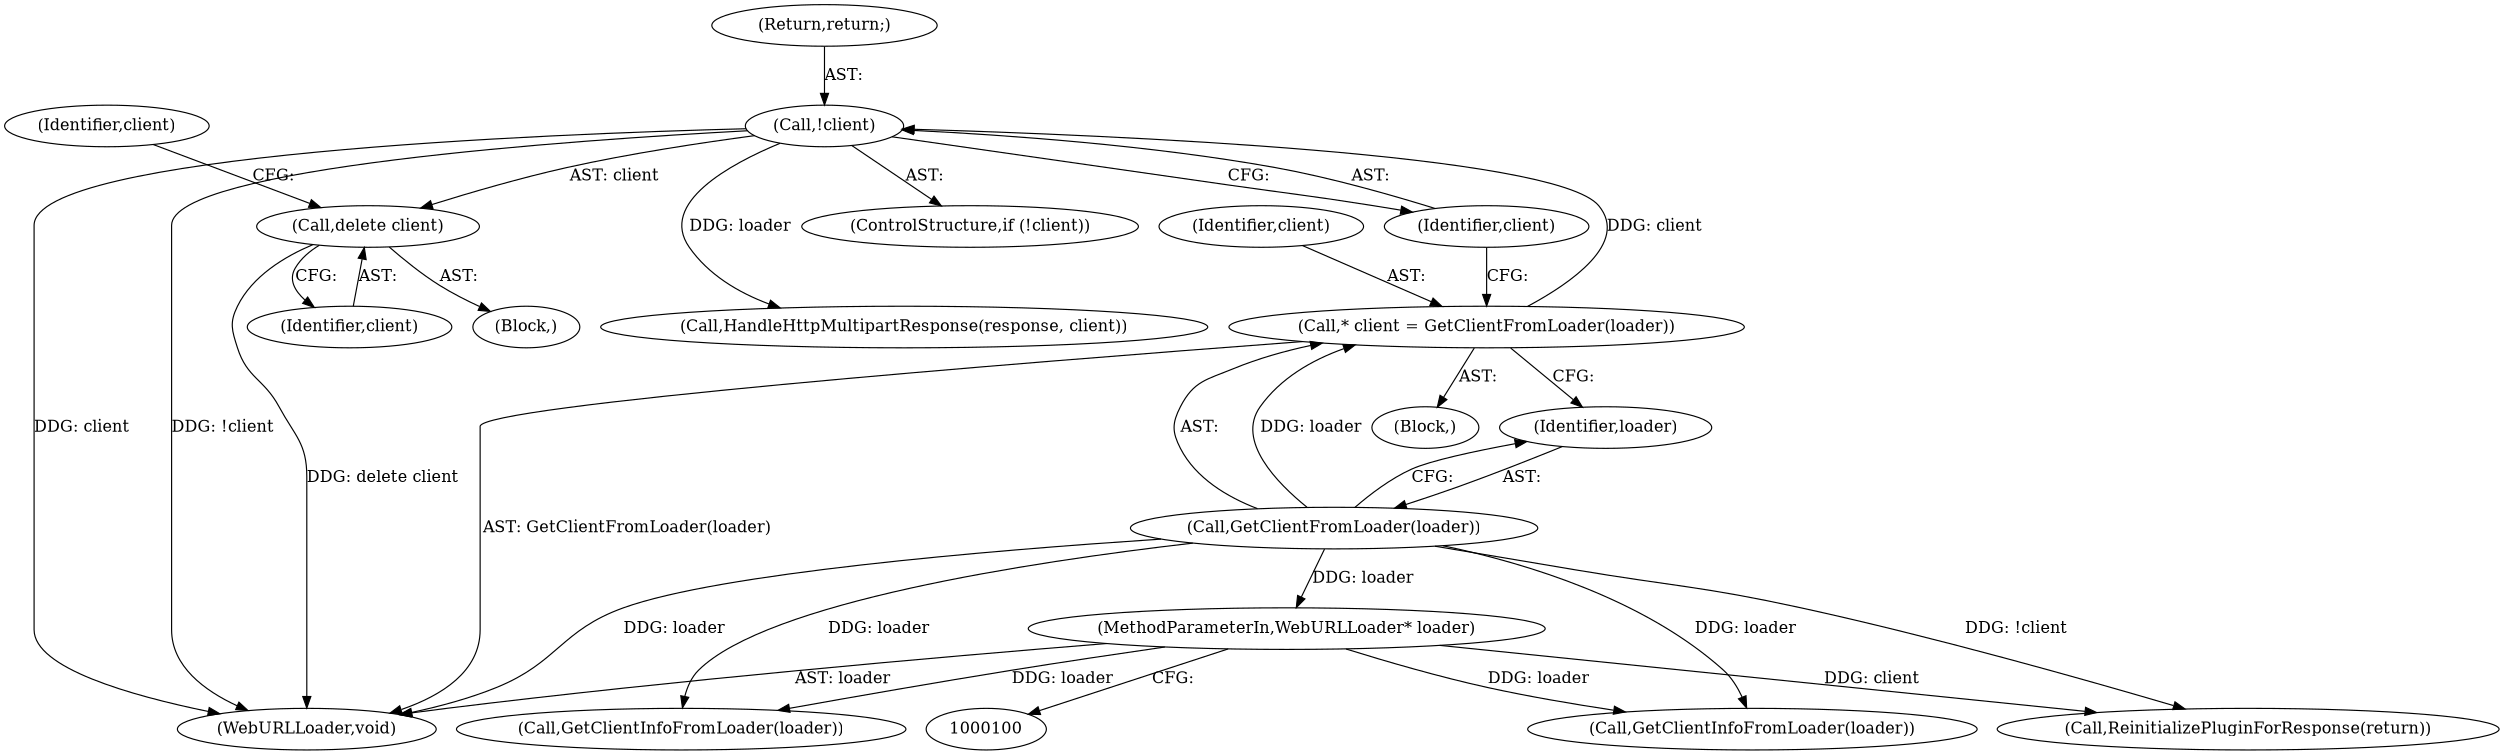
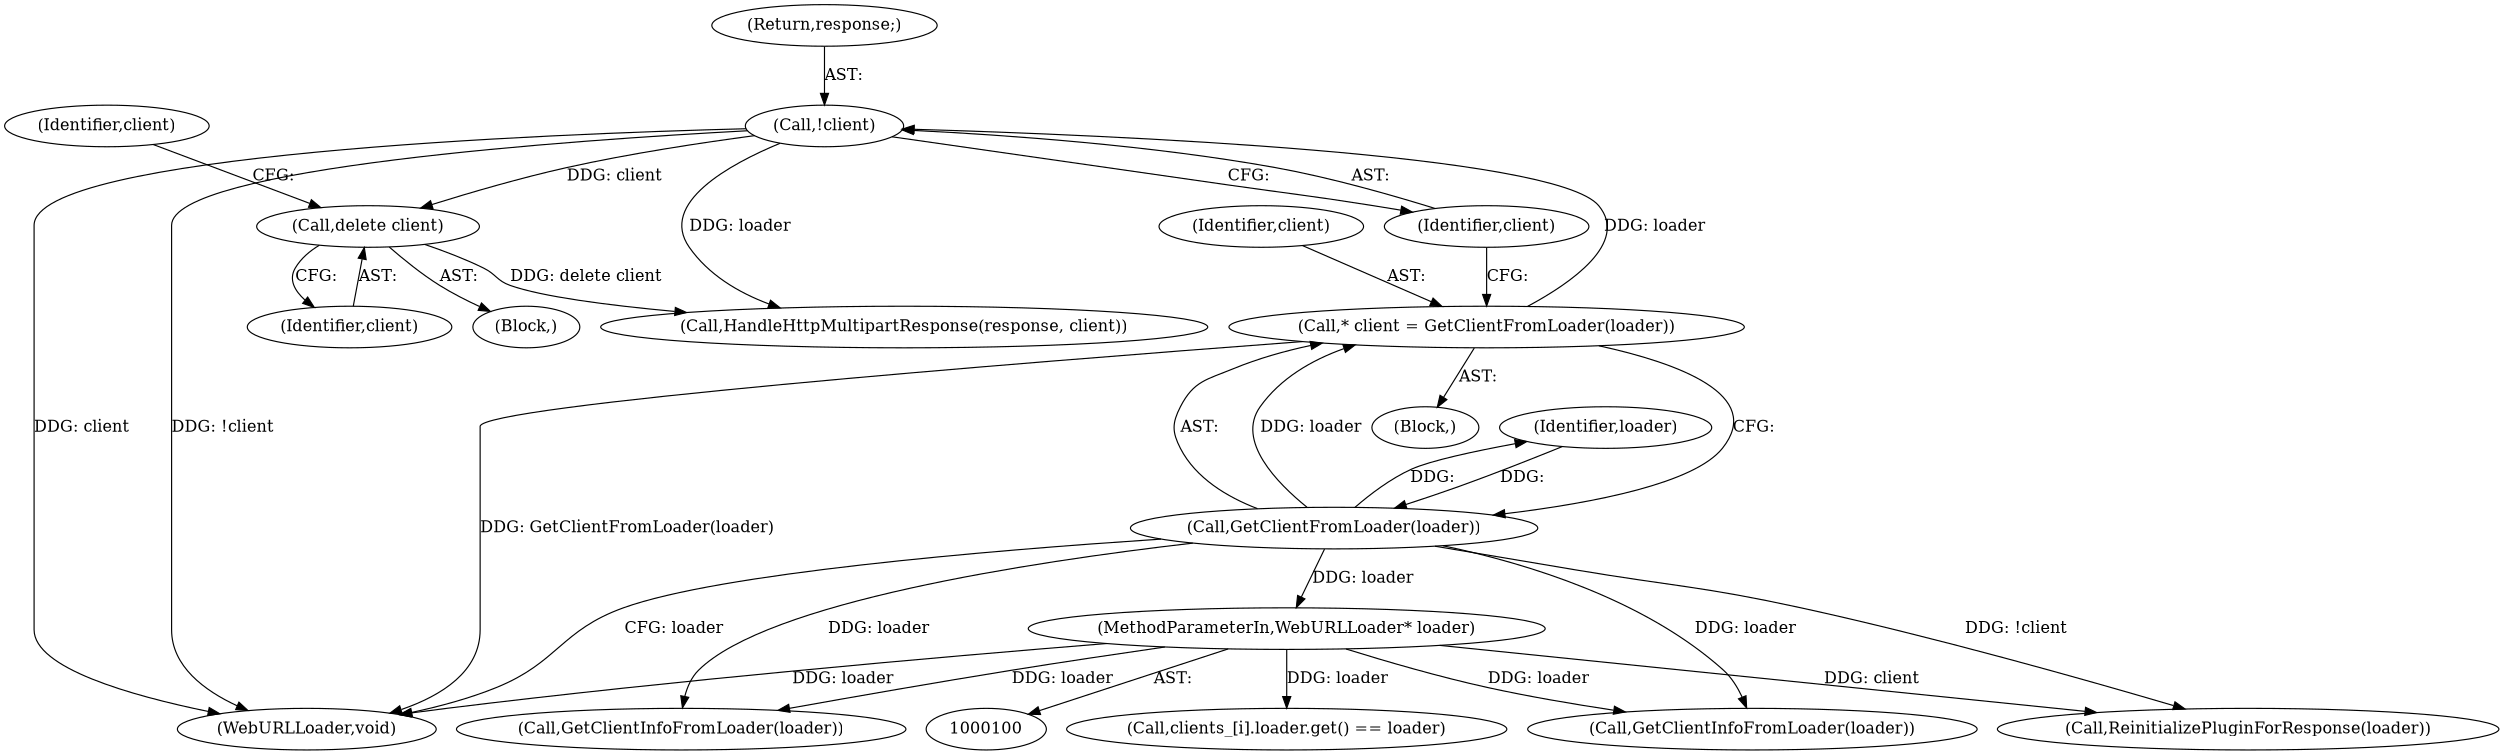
node "(Return,return;)": label "(Return,return;)" -> "(Return,response;)"
edge "(Call,!client)" -> "(Call,delete client)": label "AST: client" -> "DDG: client"
node "(ControlStructure,if (!client))": removed
edge "(Call,* client = GetClientFromLoader(loader))" -> "(Call,!client)": label "DDG: client" -> "DDG: loader"
edge "(Call,* client = GetClientFromLoader(loader))" -> "(Identifier,loader)": now "(Call,* client = GetClientFromLoader(loader))" -> "(Call,GetClientFromLoader(loader))"
edge "(Call,delete client)" -> "(WebURLLoader,void)": now "(Call,delete client)" -> "(Call,HandleHttpMultipartResponse(response, client))"
edge "(Call,GetClientFromLoader(loader))" -> "(Identifier,loader)": label "CFG: " -> "DDG: "
edge "(Identifier,loader)" -> "(Call,GetClientFromLoader(loader))": label "AST: " -> "DDG: "
edge "(Call,* client = GetClientFromLoader(loader))" -> "(WebURLLoader,void)": label "AST: GetClientFromLoader(loader)" -> "DDG: GetClientFromLoader(loader)"
edge "(Call,GetClientFromLoader(loader))" -> "(WebURLLoader,void)": label "DDG: loader" -> "CFG: loader"
edge "(MethodParameterIn,WebURLLoader* loader)" -> "(WebURLLoader,void)": label "AST: loader" -> "DDG: loader"
edge "(MethodParameterIn,WebURLLoader* loader)" -> "1000100": label "CFG: " -> "AST: "
node "(Call,clients_[i].loader.get() == loader)": added
node "(Call,ReinitializePluginForResponse(return))": label "(Call,ReinitializePluginForResponse(return))" -> "(Call,ReinitializePluginForResponse(loader))"
